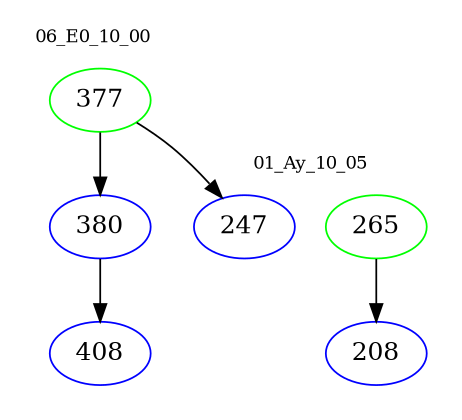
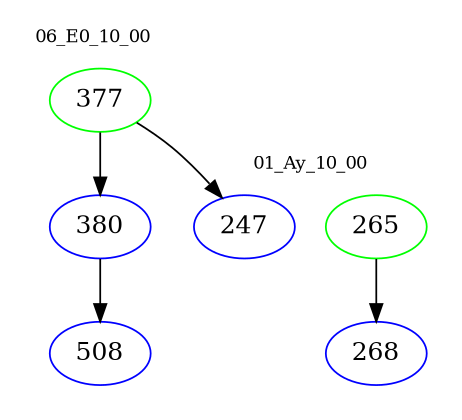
cluster "01_Ay_10_05": label "01_Ay_10_05" -> "01_Ay_10_00"
node "408": label "408" -> "508"
node "208": label "208" -> "268"
